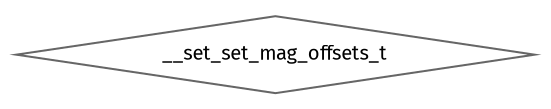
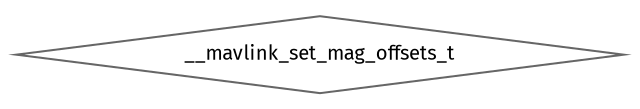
node "__set_set_mag_offsets_t": label "__set_set_mag_offsets_t" -> "__mavlink_set_mag_offsets_t"
